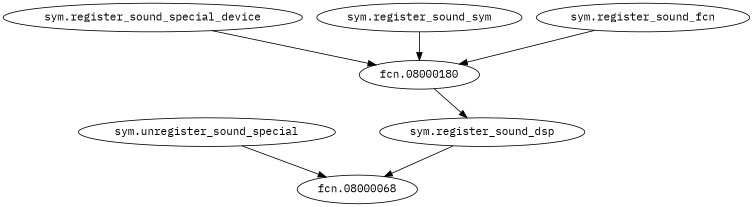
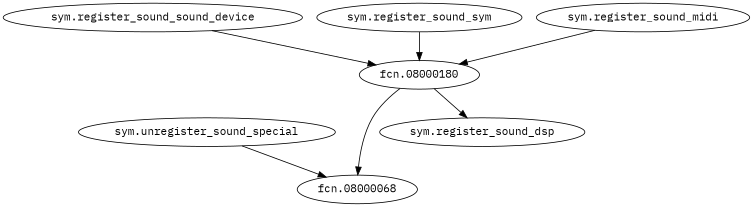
node "sym.register_sound_special_device": label "sym.register_sound_special_device" -> "sym.register_sound_sound_device"
node "sym.register_sound_fcn": label "sym.register_sound_fcn" -> "sym.register_sound_midi"
edge "sym.register_sound_dsp" -> "fcn.08000068": now "fcn.08000180" -> "fcn.08000068"
